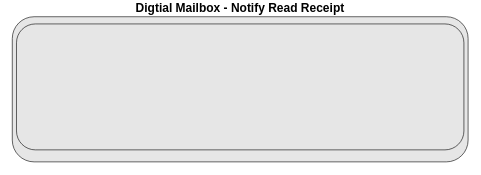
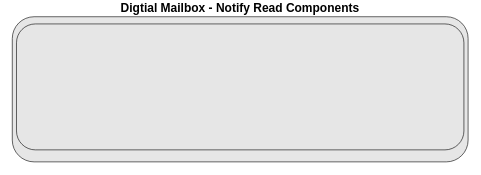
node "Digtial Mailbox - Notify Read Receipt": label "Digtial Mailbox - Notify Read Receipt" -> "Digtial Mailbox - Notify Read Components"
